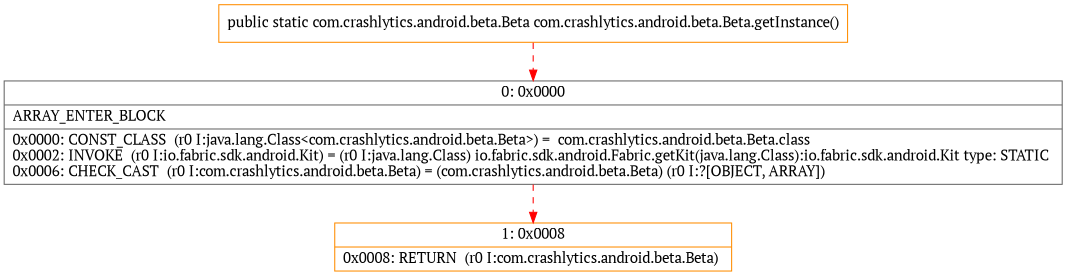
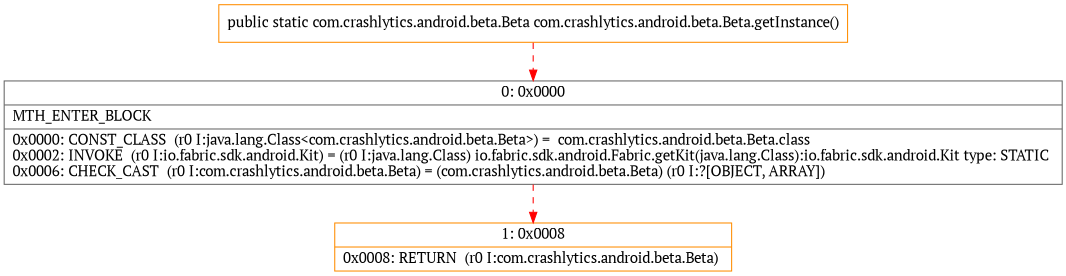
node "0: 0x0000": text "ARRAY_ENTER_BLOCK" -> "MTH_ENTER_BLOCK"
